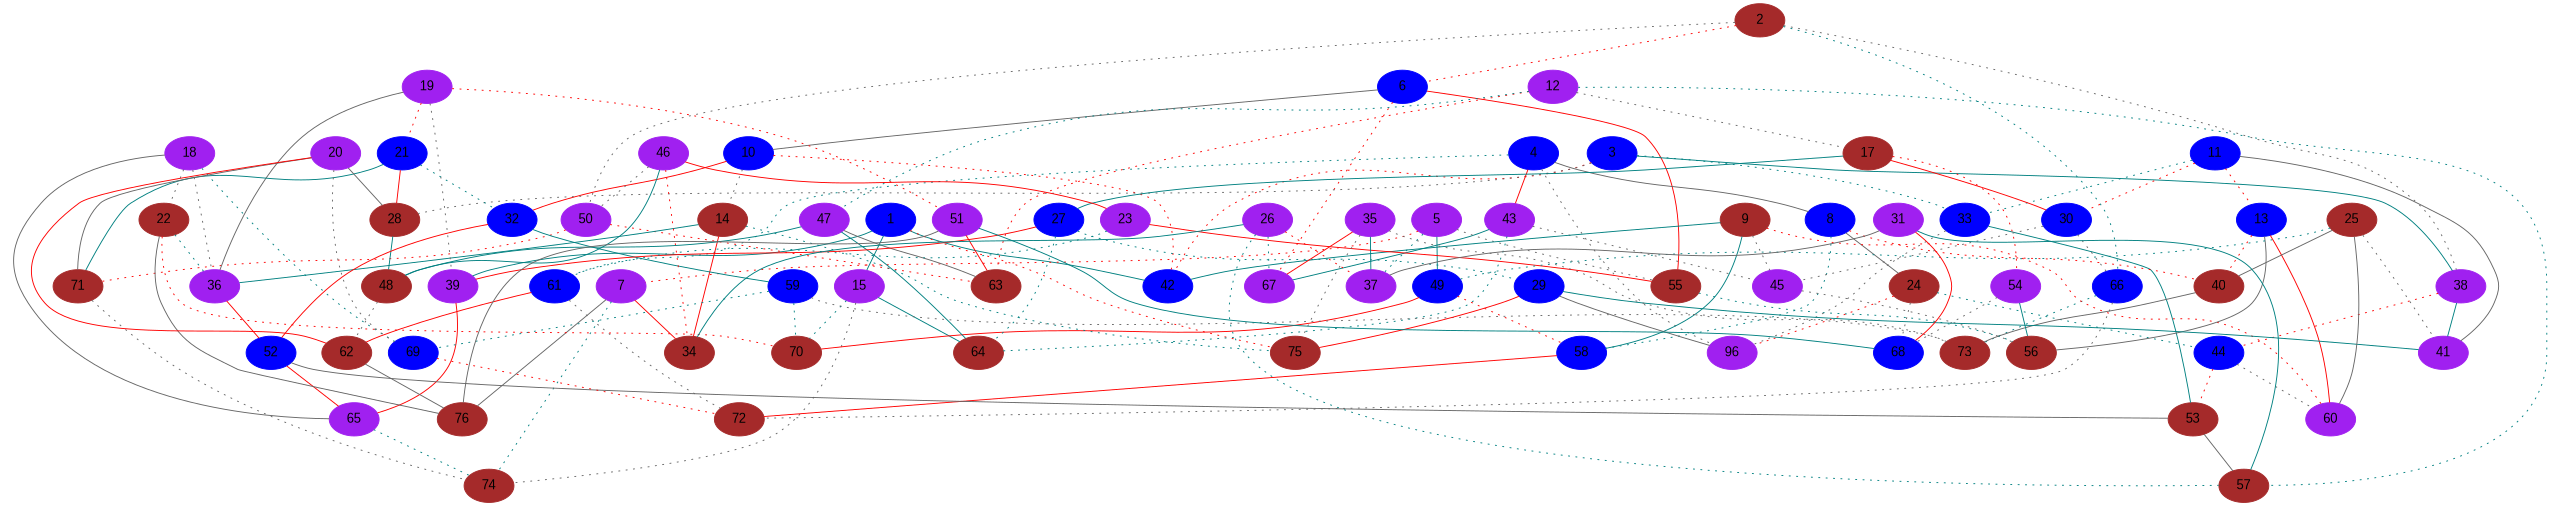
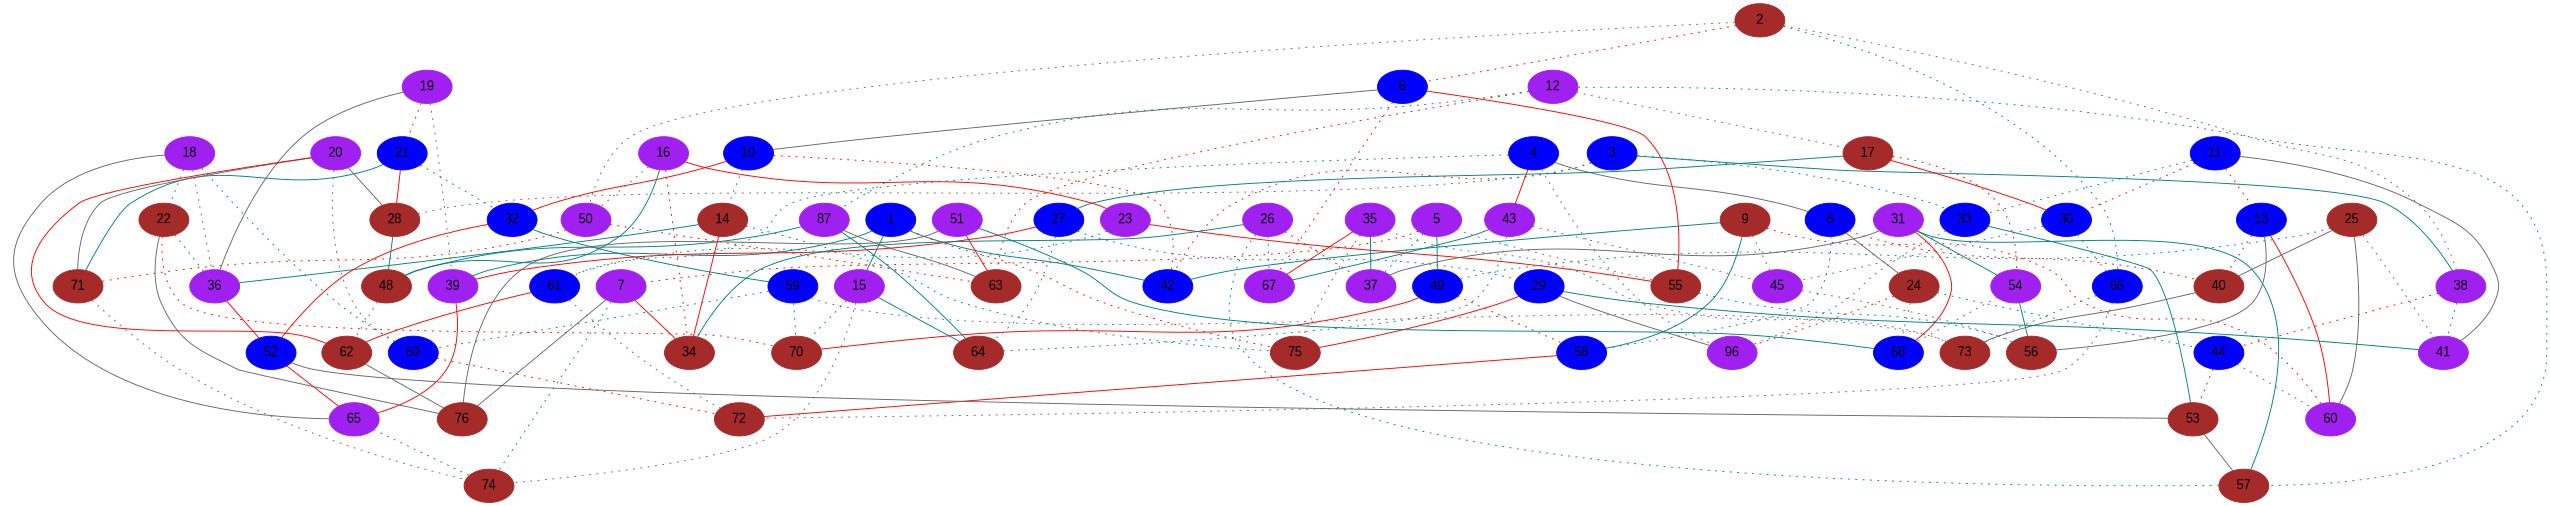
edge "19" -- "51": removed
node "46": label "46" -> "16"
node "47": label "47" -> "87"
edge "31" -- "54": added
edge "38" -- "41": style solid -> dotted
